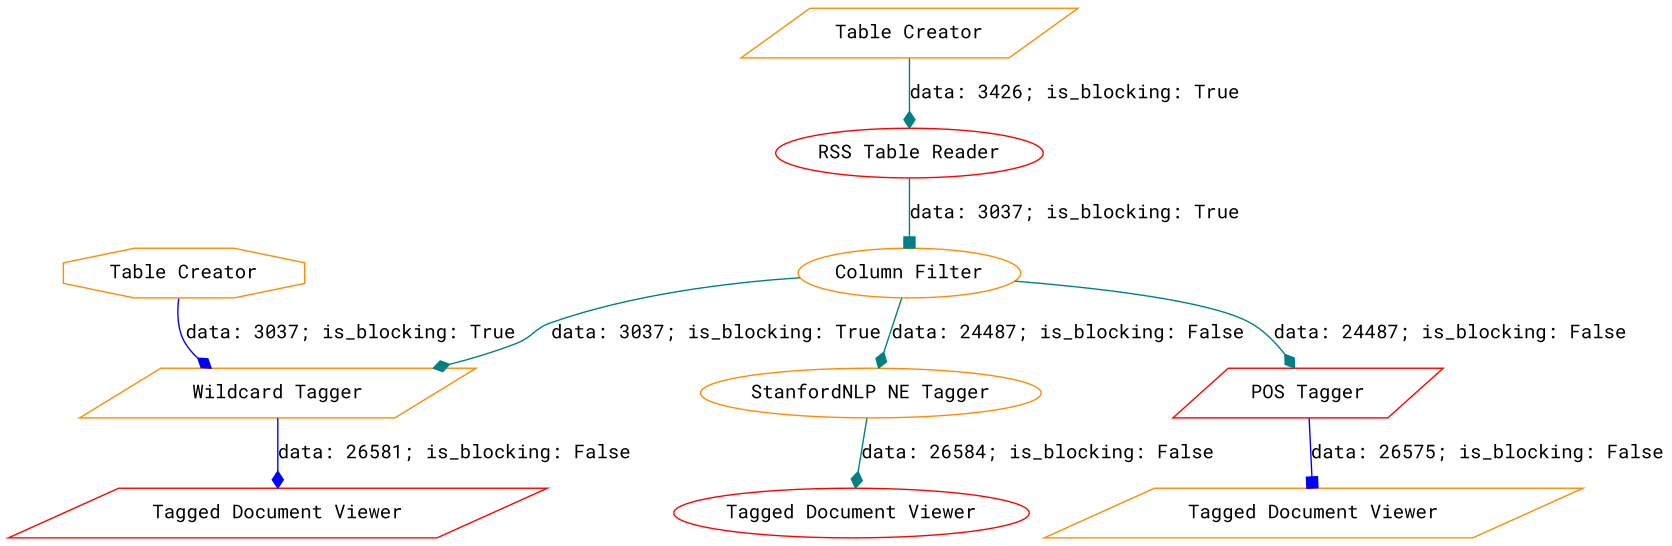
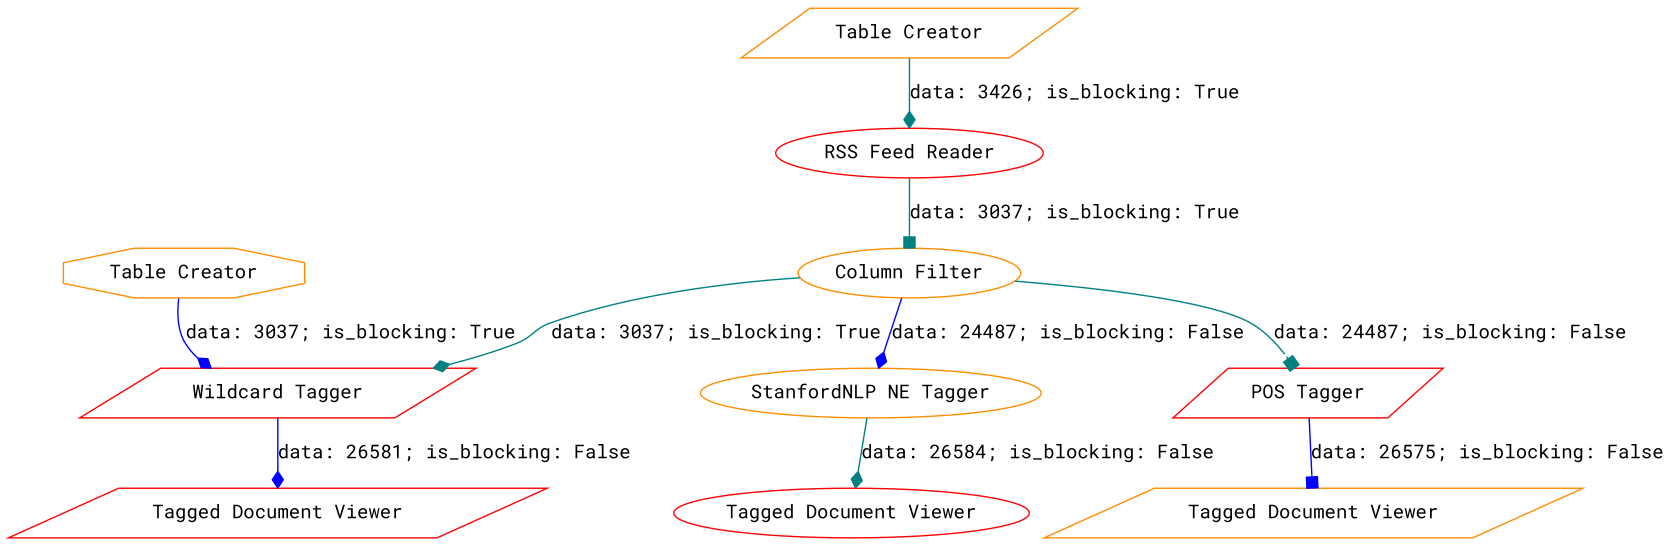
node "RSS Table Reader": label "RSS Table Reader" -> "RSS Feed Reader"
edge "Column Filter" -> "POS Tagger": arrowhead diamond -> box
edge "Column Filter" -> "StanfordNLP NE Tagger": color teal -> blue
node "Wildcard Tagger": color darkorange -> red
